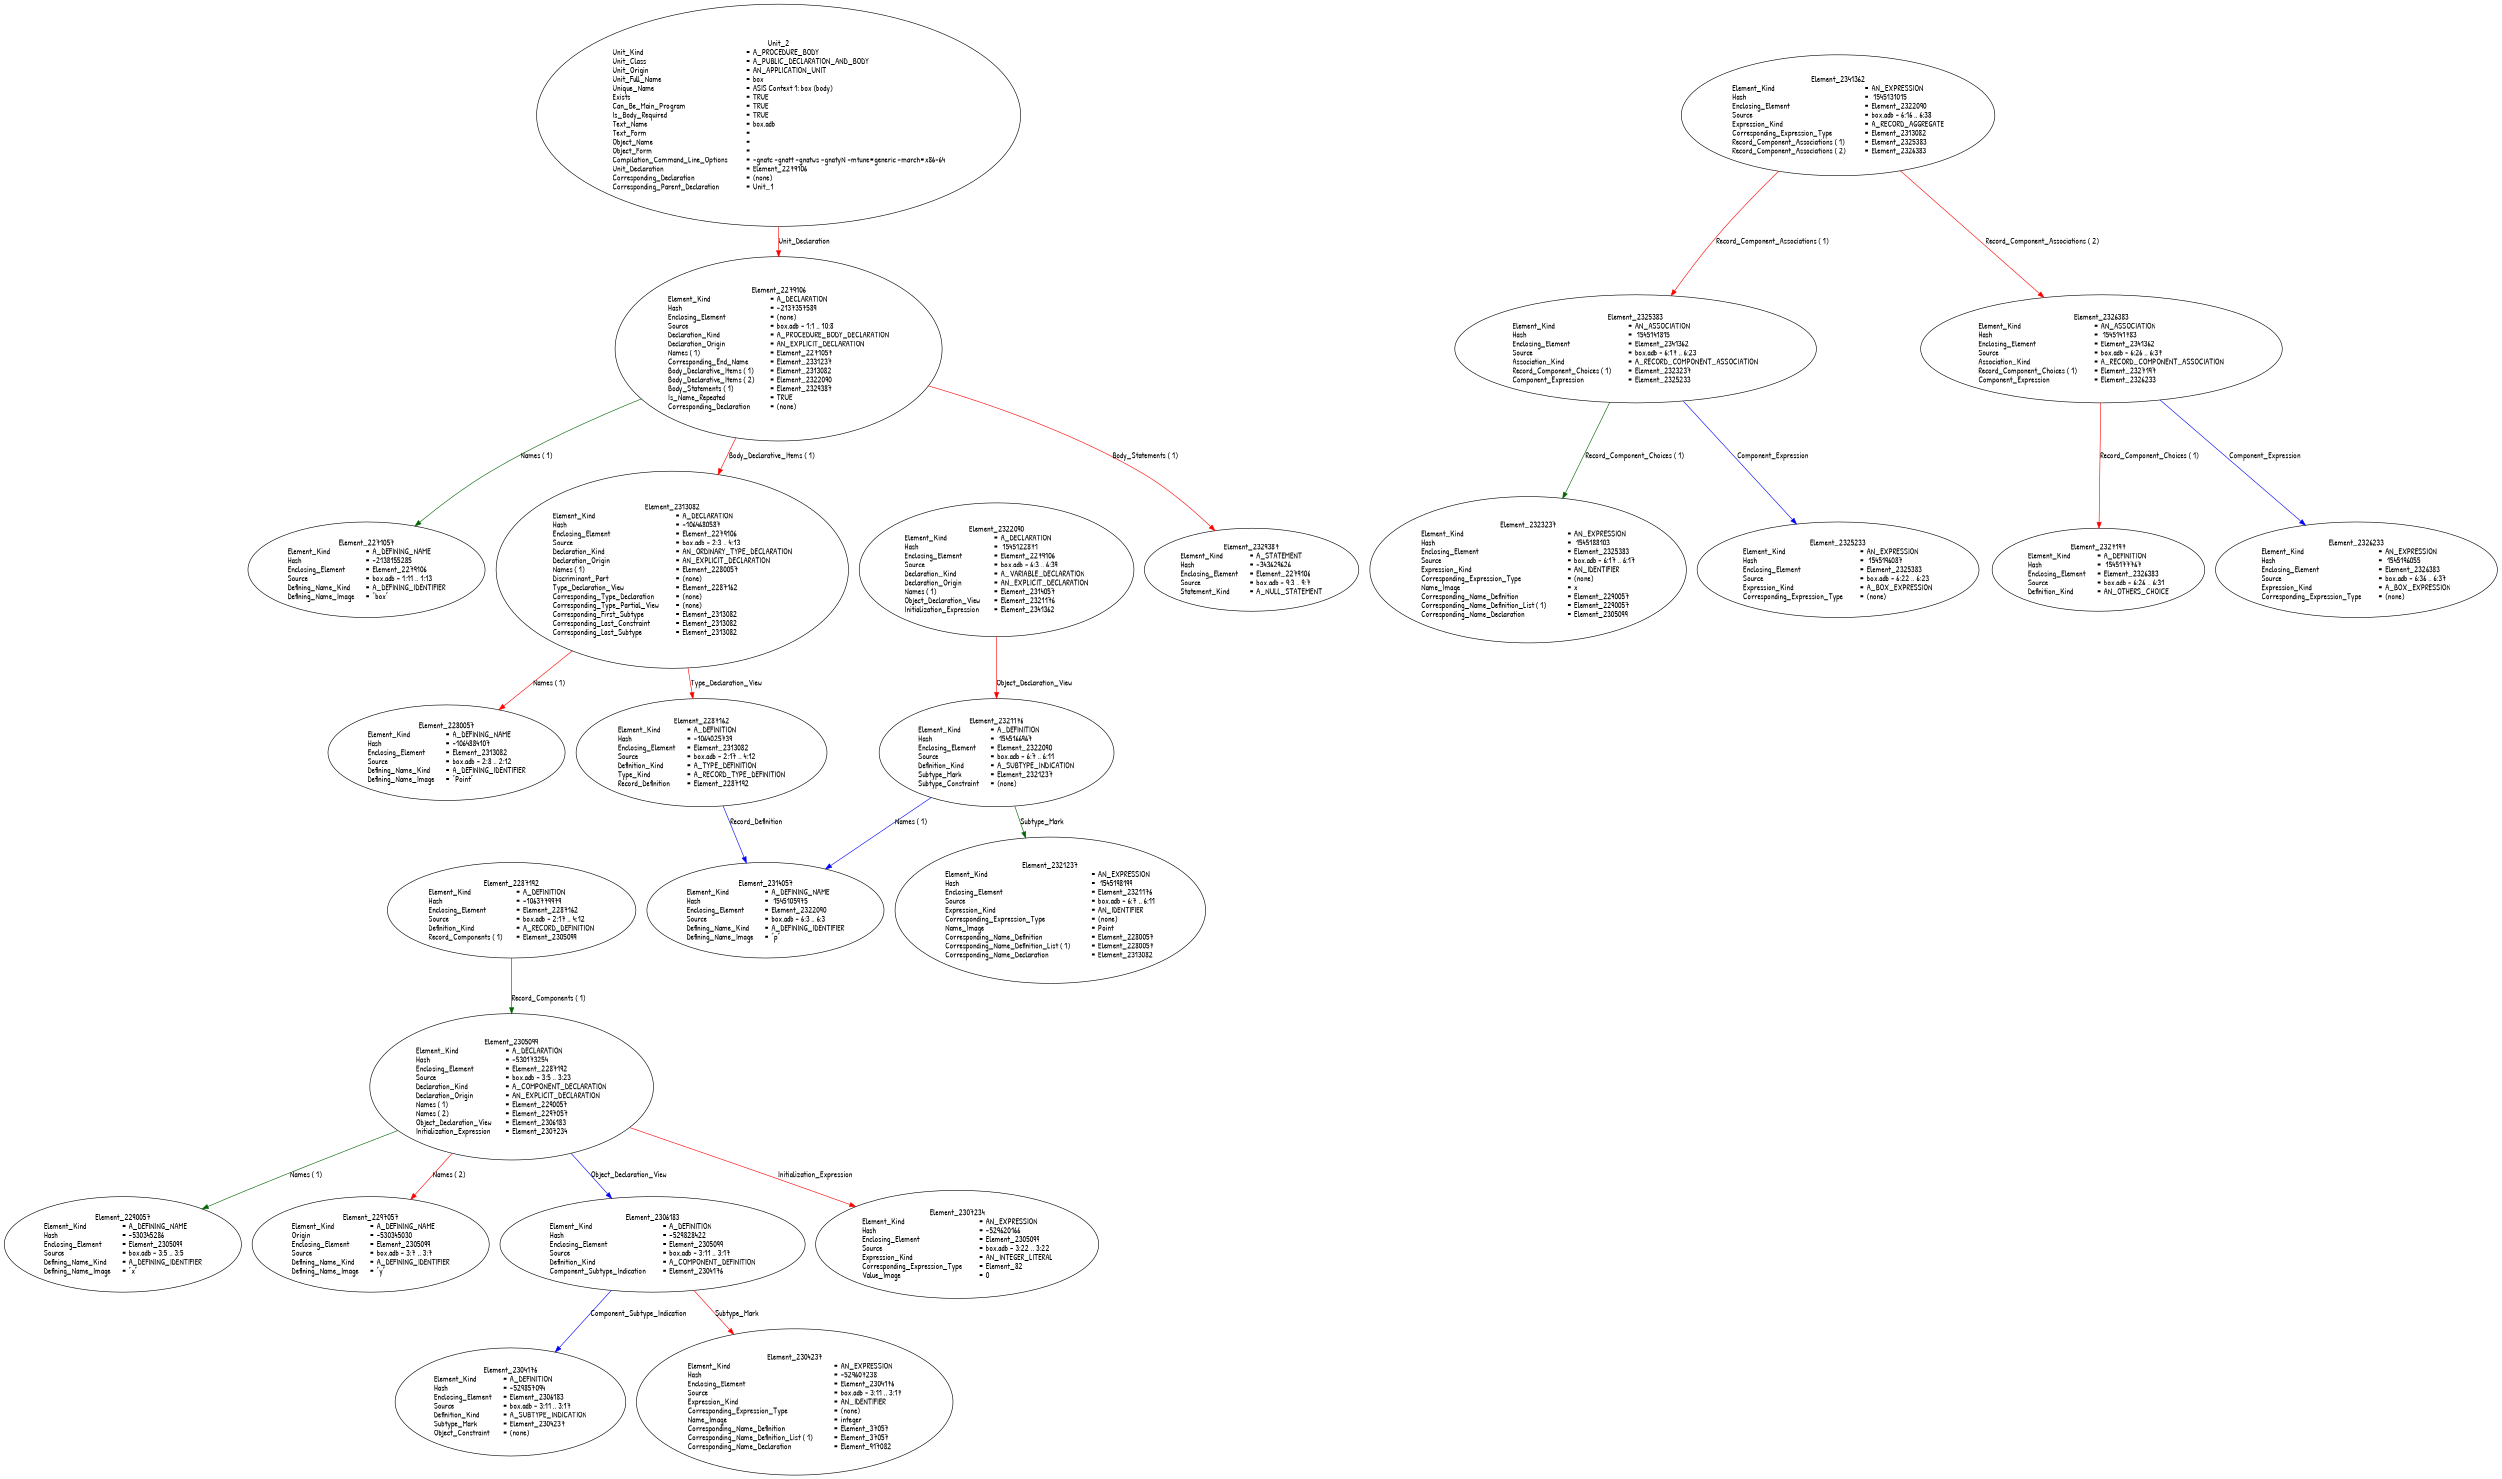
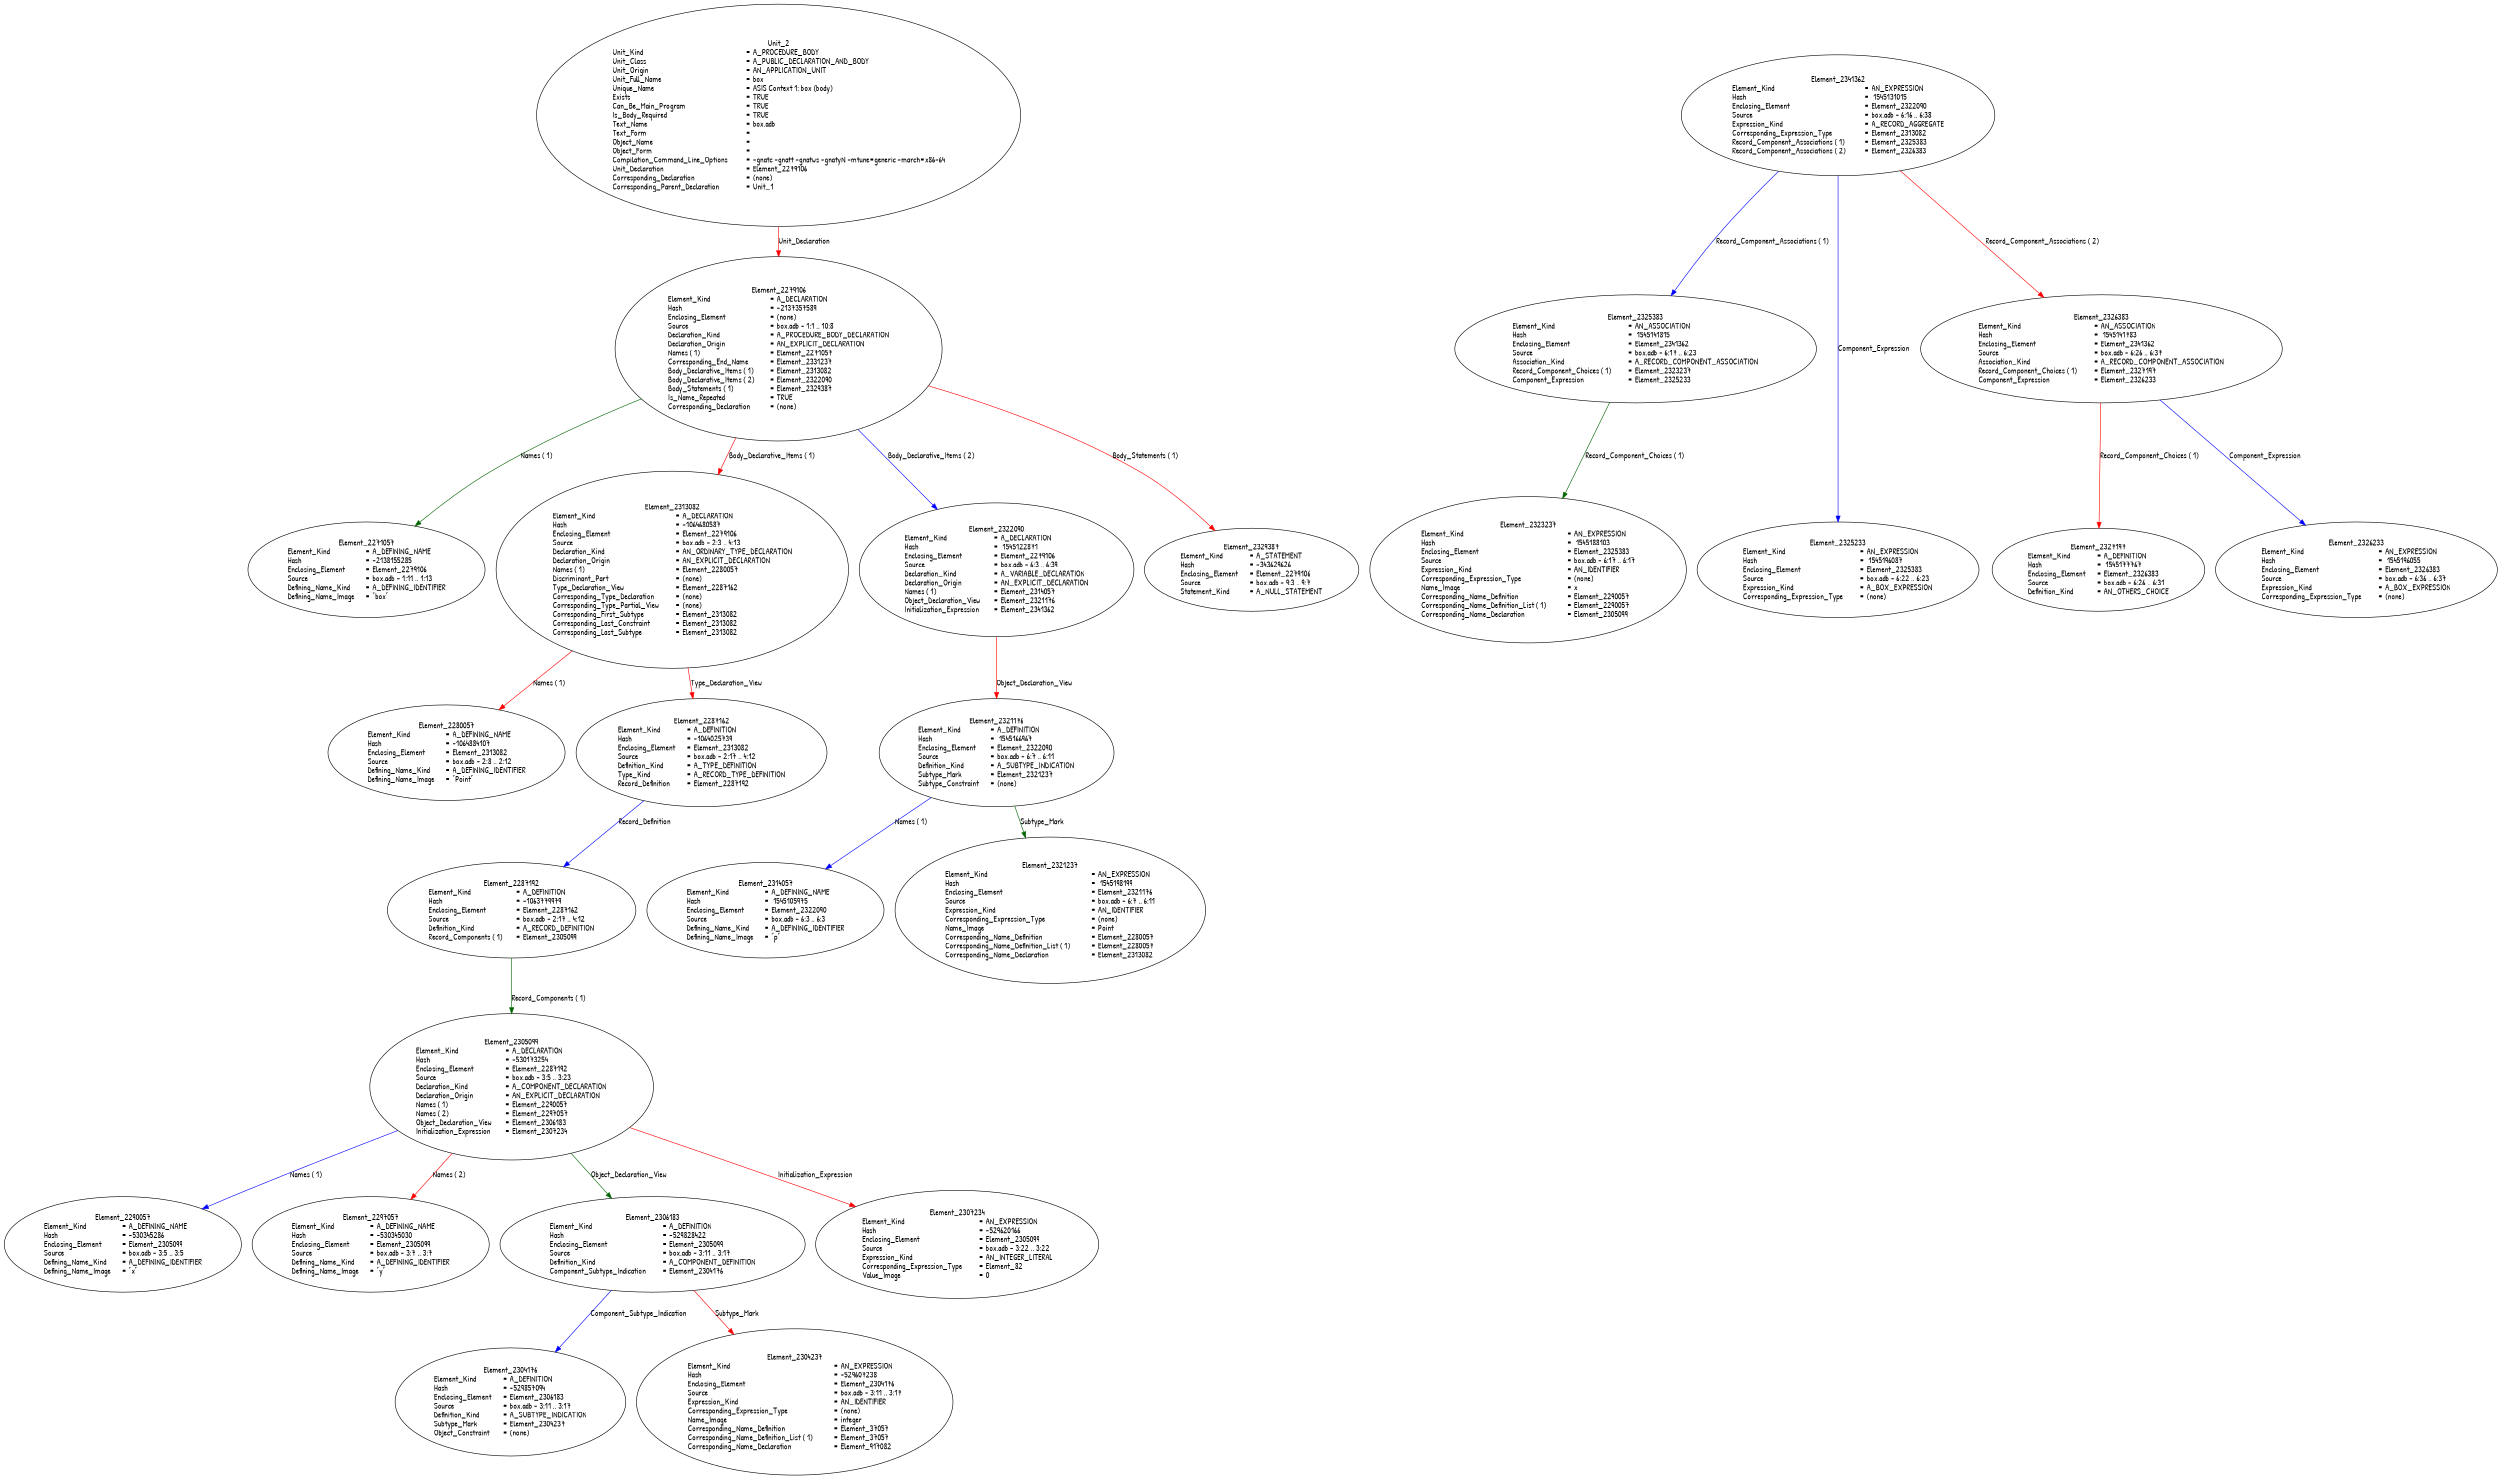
edge "Element_2341362" -> "Element_2325383": color red -> blue
edge "Element_2325383" -> "Element_2325233": now "Element_2341362" -> "Element_2325233"
edge "Element_2279106" -> "Element_2322090": added, label "Body_Declarative_Items ( 2)"
edge "Element_2287162" -> "Element_2314057": now "Element_2287162" -> "Element_2287192"
edge "Element_2305099" -> "Element_2290057": color darkgreen -> blue
edge "Element_2305099" -> "Element_2306183": color blue -> darkgreen
node "Element_2297057": text "Origin" -> "Hash"
